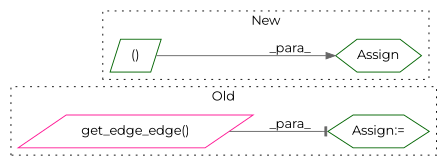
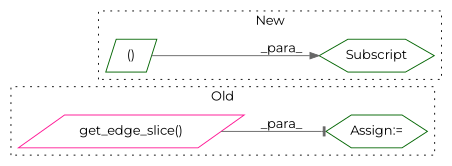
node "Assign": label "Assign" -> "Subscript"
node "get_edge_edge()": label "get_edge_edge()" -> "get_edge_slice()"
